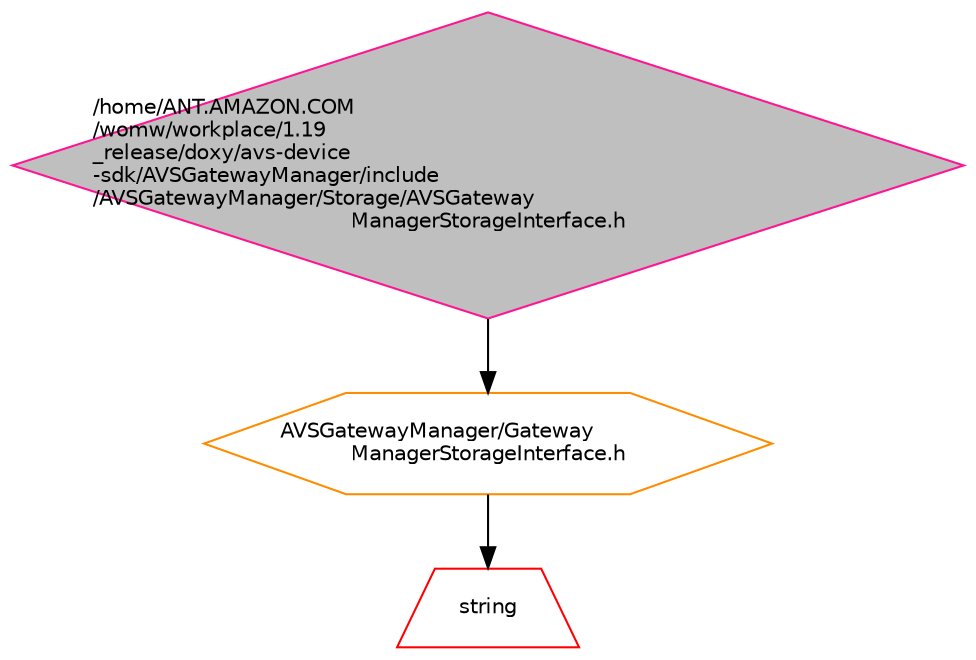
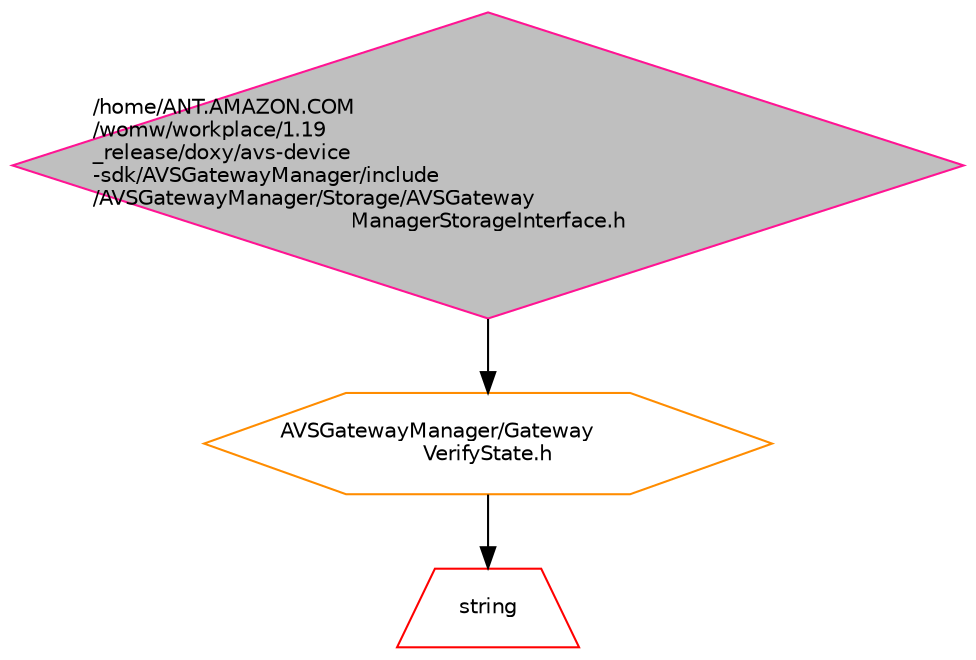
node "AVSGatewayManager/Gateway ManagerStorageInterface.h": label "AVSGatewayManager/Gateway ManagerStorageInterface.h" -> "AVSGatewayManager/Gateway VerifyState.h"
